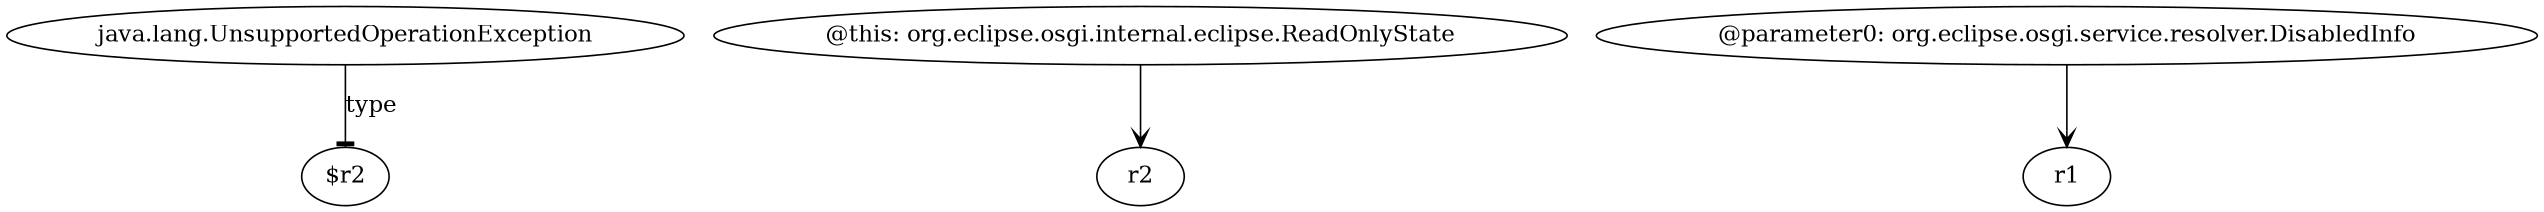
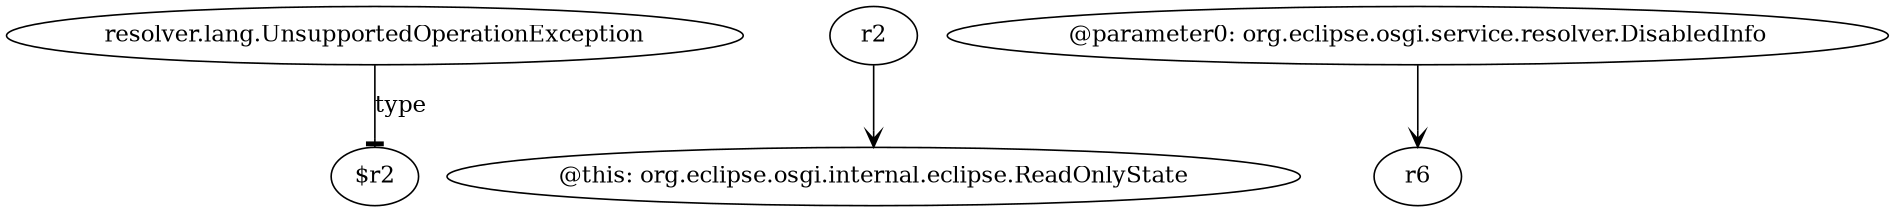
node "java.lang.UnsupportedOperationException": label "java.lang.UnsupportedOperationException" -> "resolver.lang.UnsupportedOperationException"
edge "@this: org.eclipse.osgi.internal.eclipse.ReadOnlyState" -> "r2": reversed
node "r1": label "r1" -> "r6"
